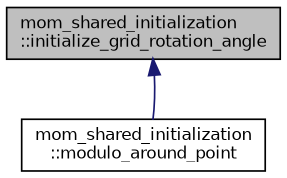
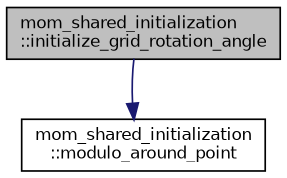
edge "mom_shared_initialization ::modulo_around_point" -> "mom_shared_initialization ::initialize_grid_rotation_angle": reversed
